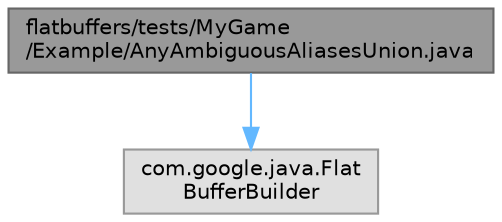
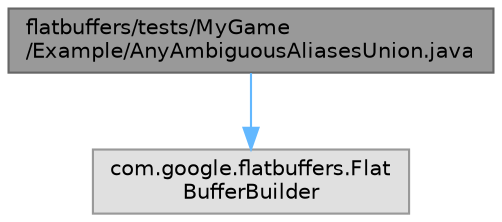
node "com.google.java.Flat BufferBuilder": label "com.google.java.Flat BufferBuilder" -> "com.google.flatbuffers.Flat BufferBuilder"
